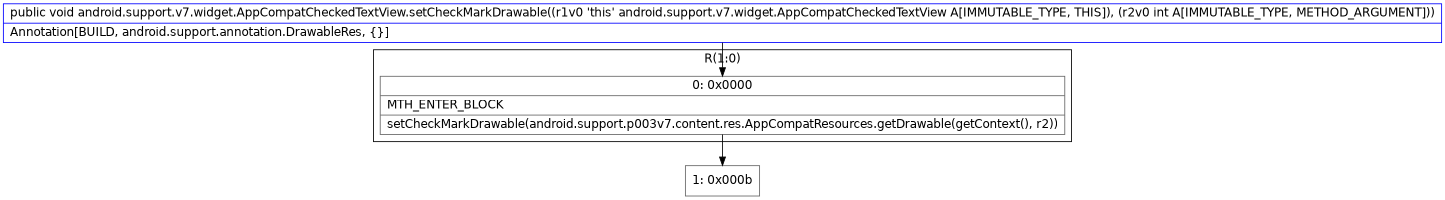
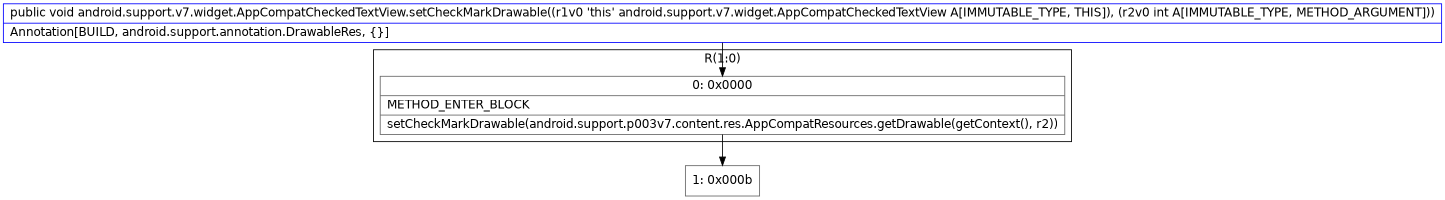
node "0: 0x0000": text "MTH_ENTER_BLOCK" -> "METHOD_ENTER_BLOCK"
